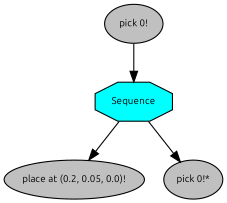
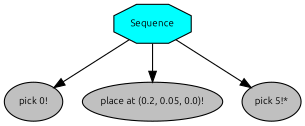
edge "pick 0!" -> "Sequence": reversed
node "pick 0!*": label "pick 0!*" -> "pick 5!*"
